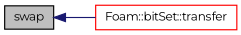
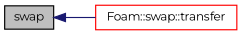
node "Foam::bitSet::transfer": label "Foam::bitSet::transfer" -> "Foam::swap::transfer"
